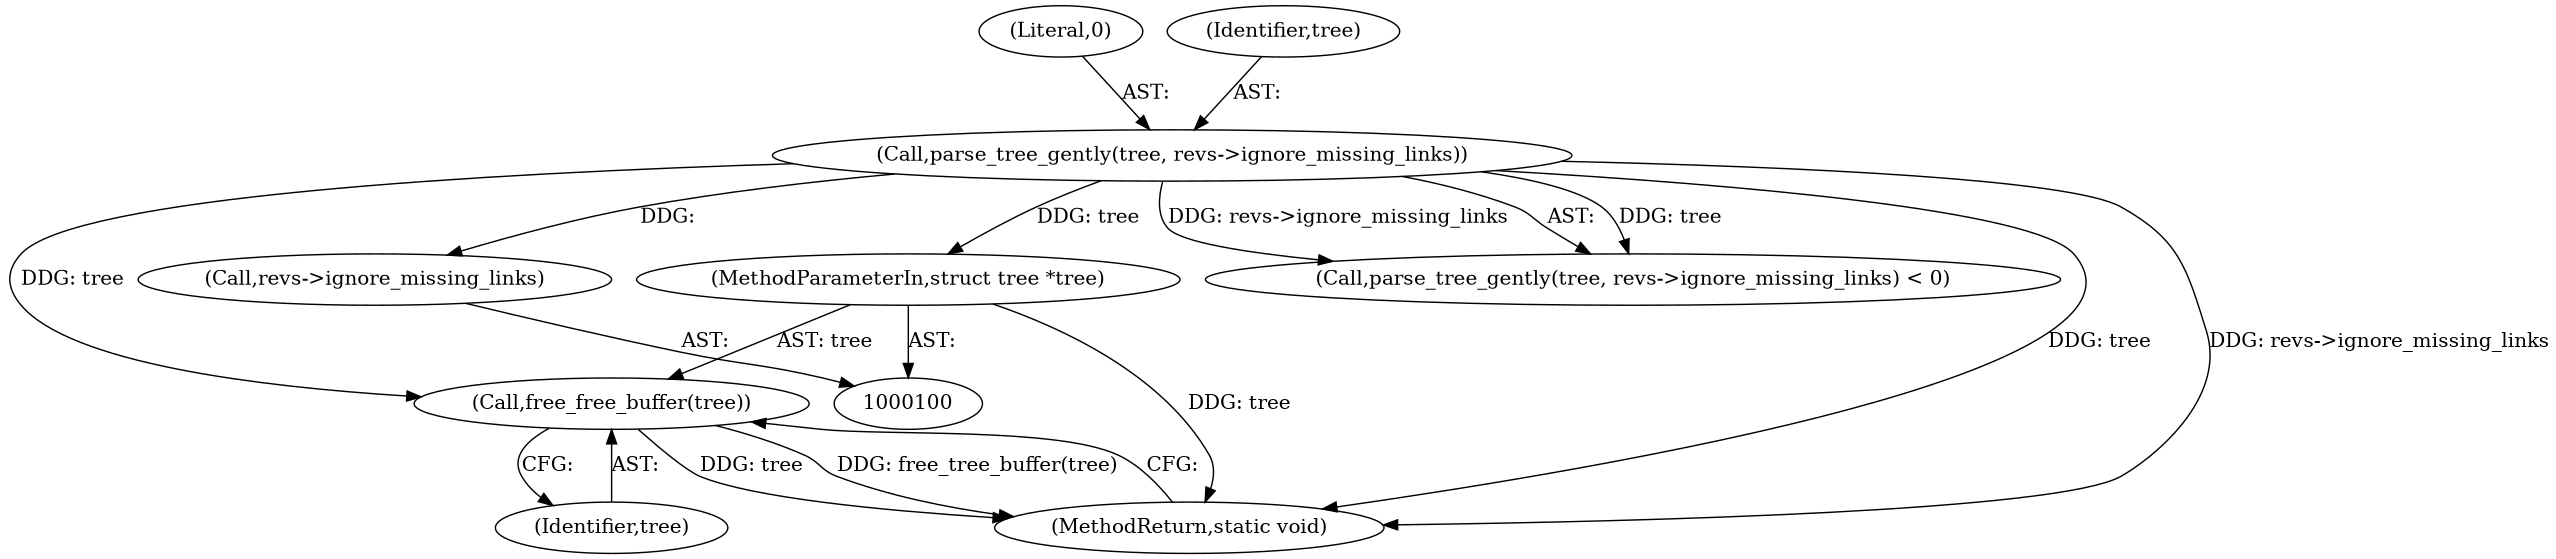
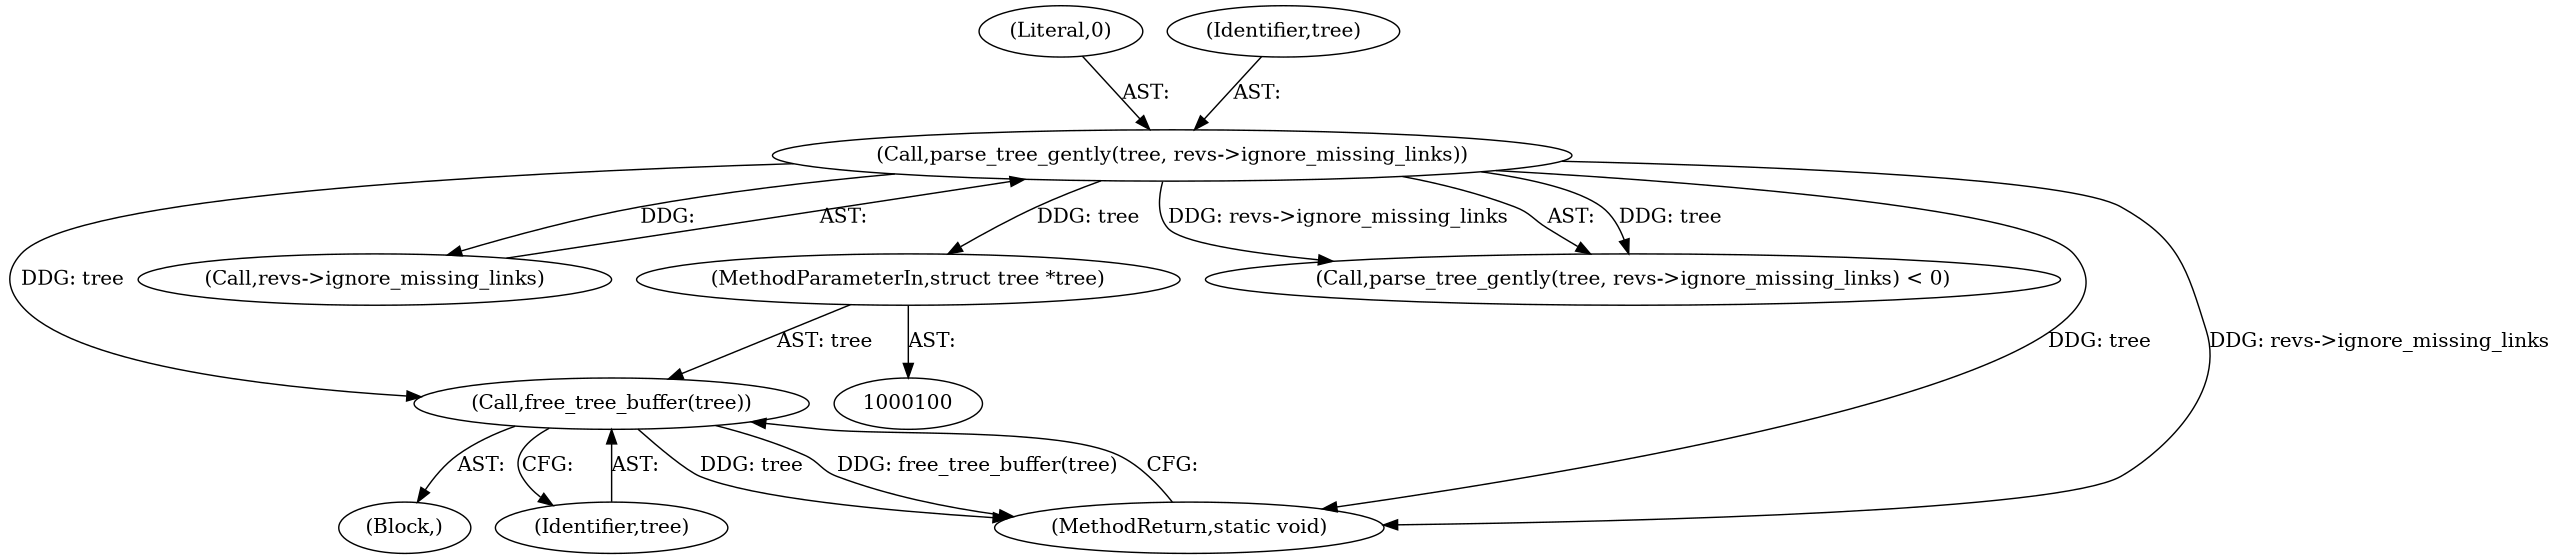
edge "(Call,revs->ignore_missing_links)" -> "1000100": now "(Call,revs->ignore_missing_links)" -> "(Call,parse_tree_gently(tree, revs->ignore_missing_links))"
edge "(MethodParameterIn,struct tree *tree)" -> "(MethodReturn,static void)": removed, label "DDG: tree"
node "(Call,free_free_buffer(tree))": label "(Call,free_free_buffer(tree))" -> "(Call,free_tree_buffer(tree))"
node "(Block,)": added
